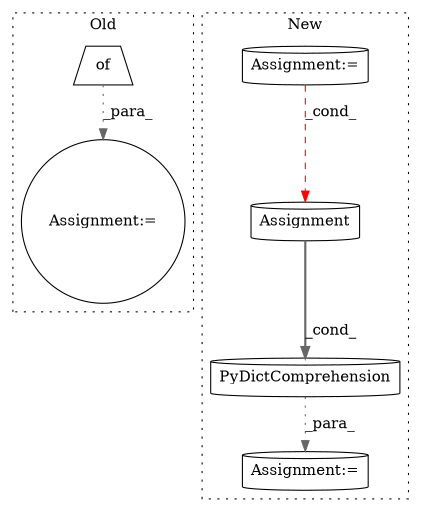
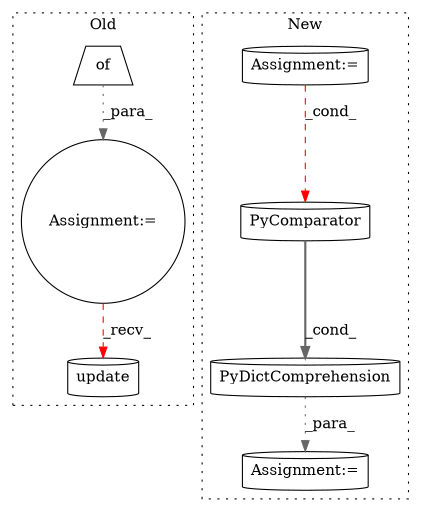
node "Assignment": label "Assignment" -> "PyComparator"
node "update": added
